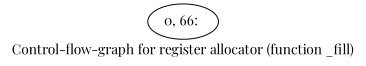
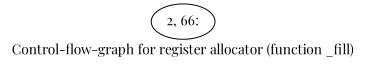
node "0, 66:": label "0, 66:" -> "2, 66:"
